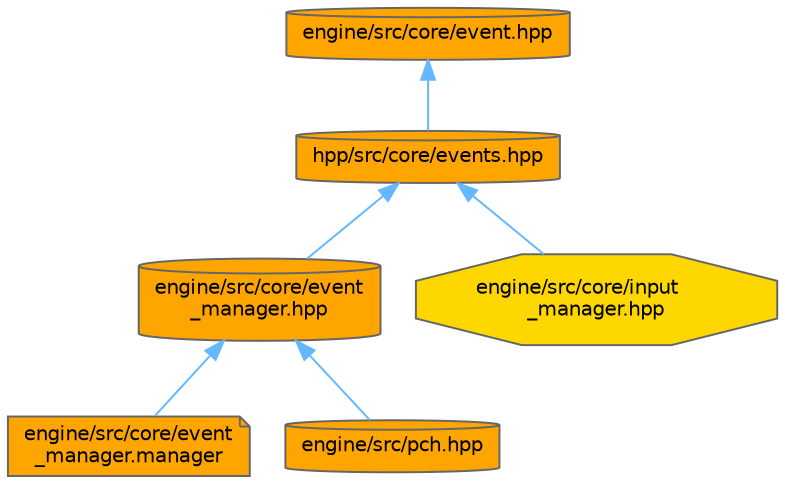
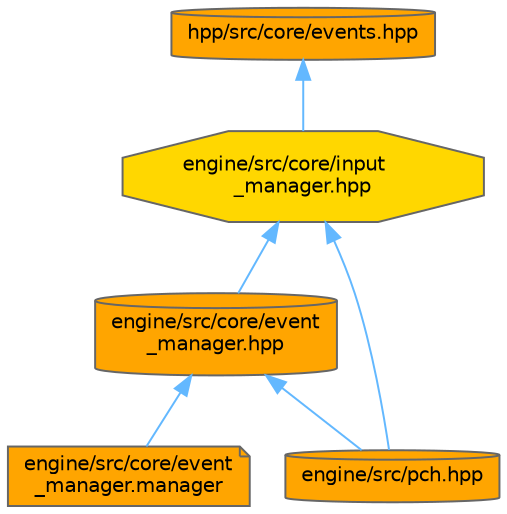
node "engine/src/core/event.hpp": removed
edge "engine/src/core/event _manager.hpp" -> "hpp/src/core/events.hpp": now "engine/src/core/event _manager.hpp" -> "engine/src/core/input _manager.hpp"
edge "engine/src/pch.hpp" -> "engine/src/core/input _manager.hpp": added
